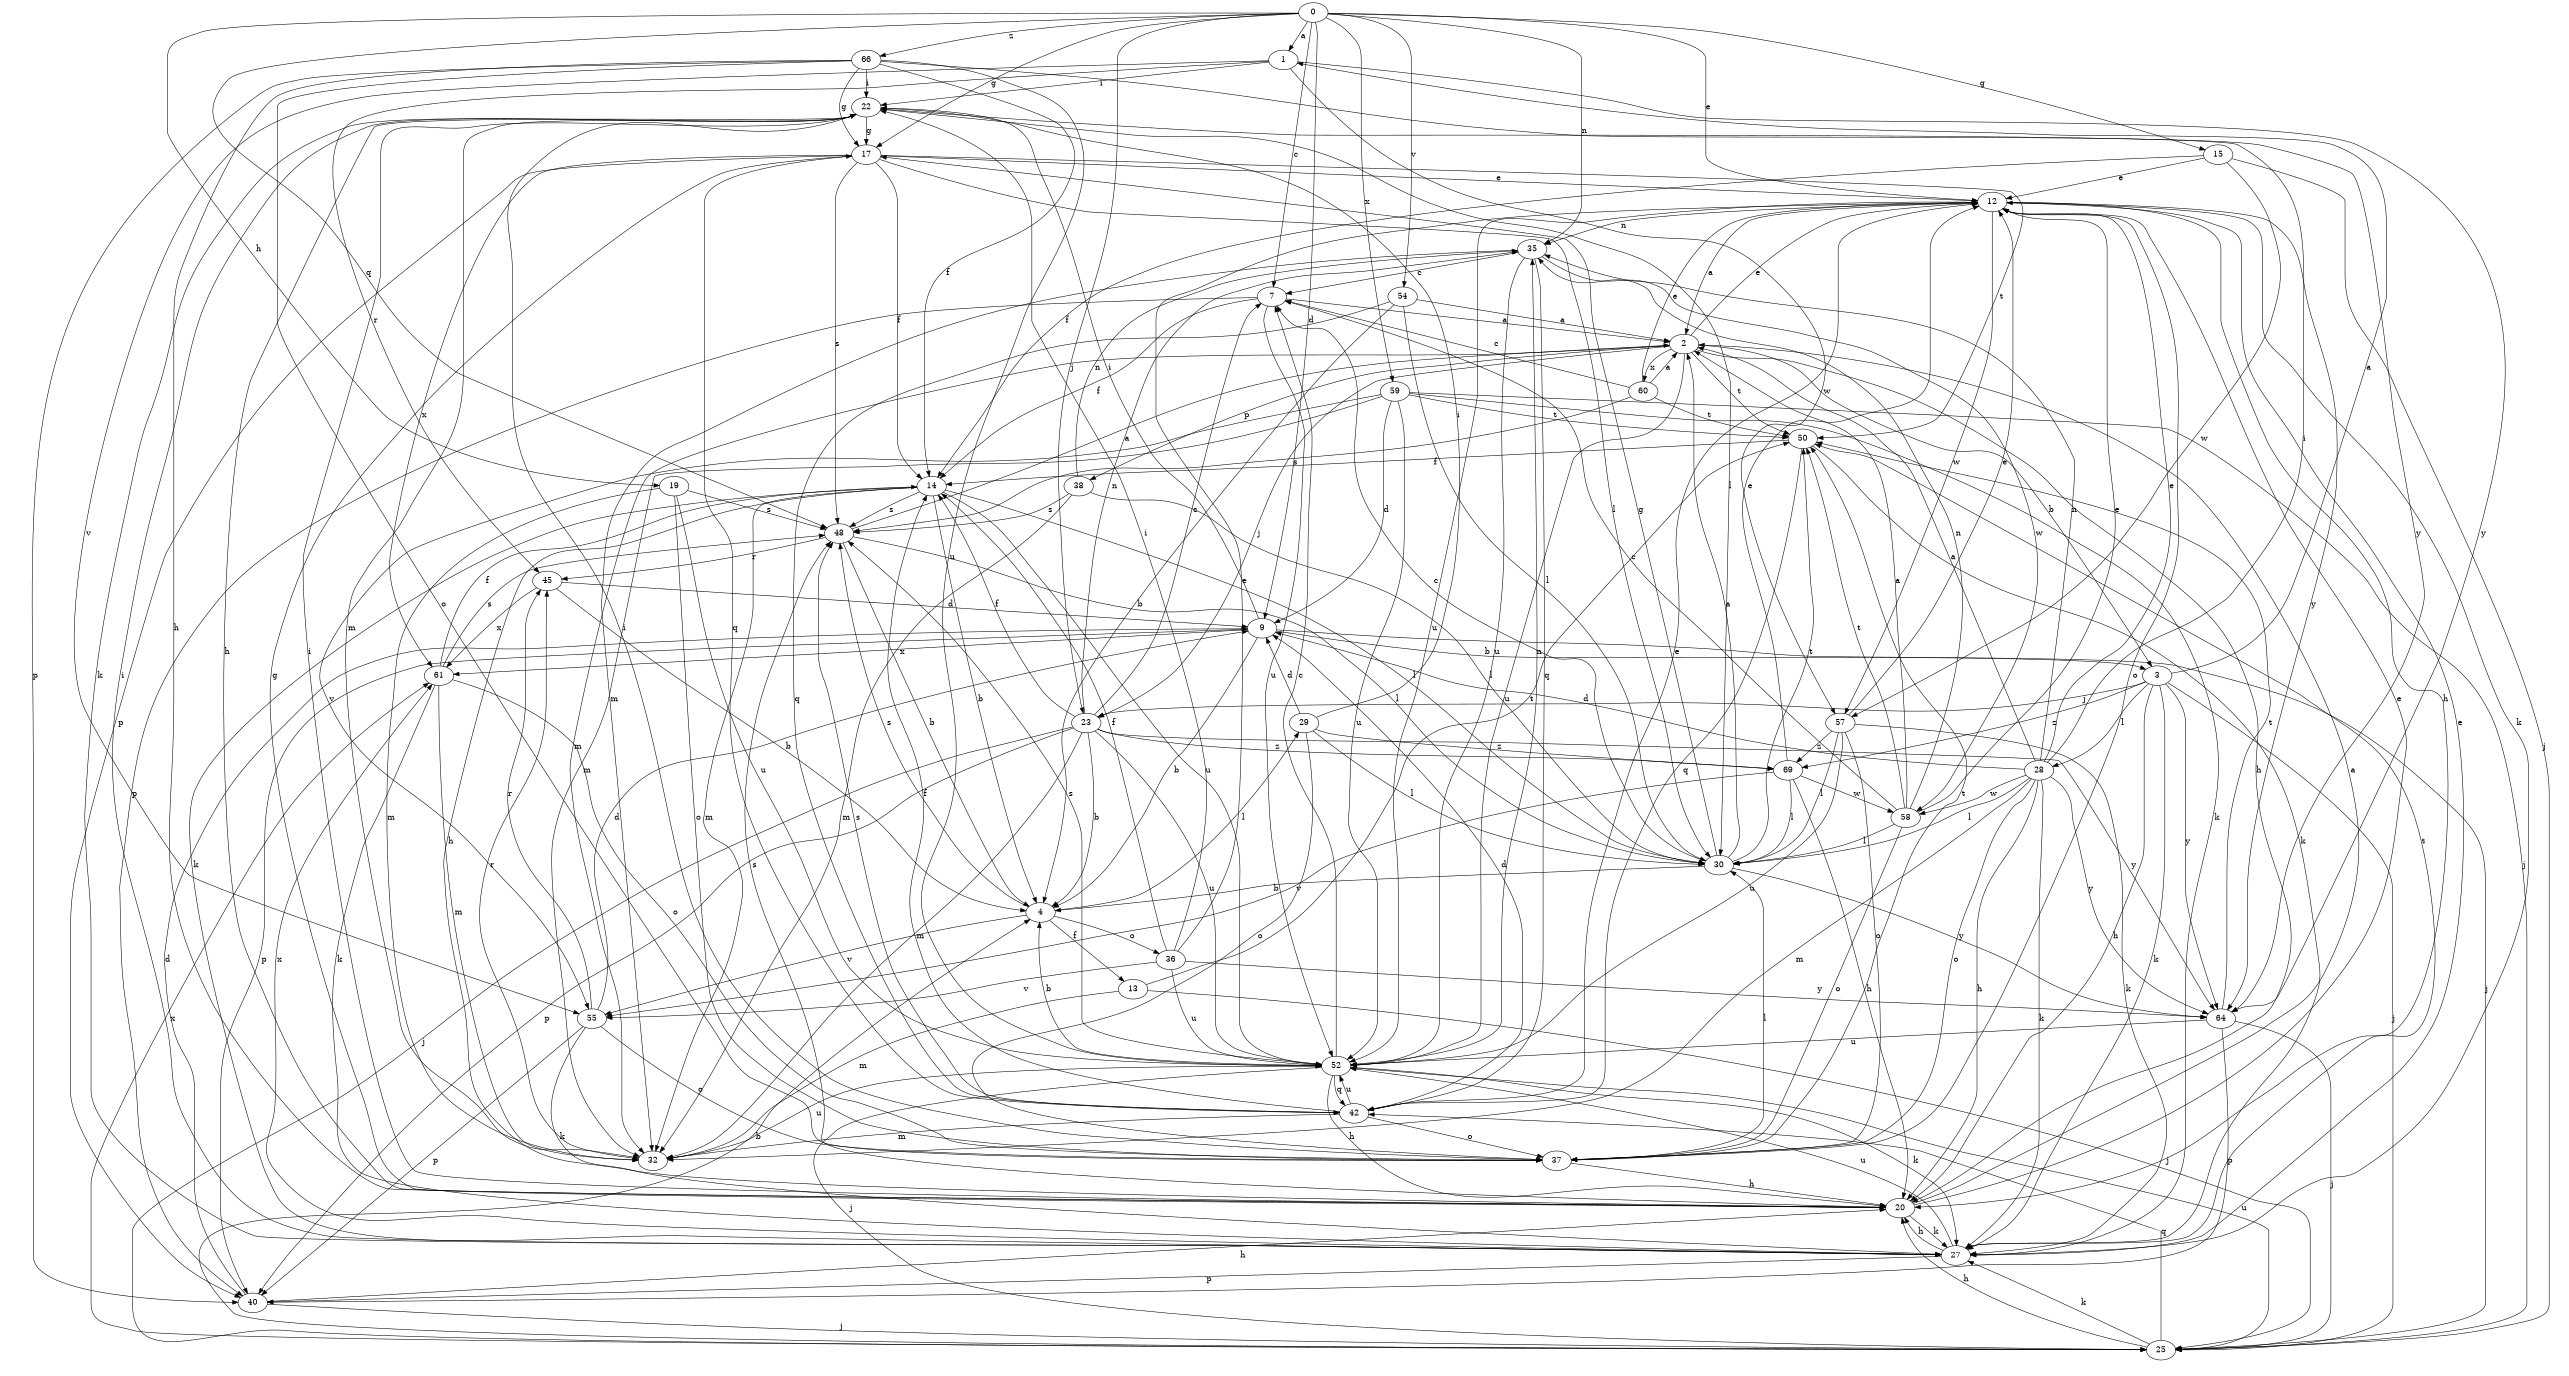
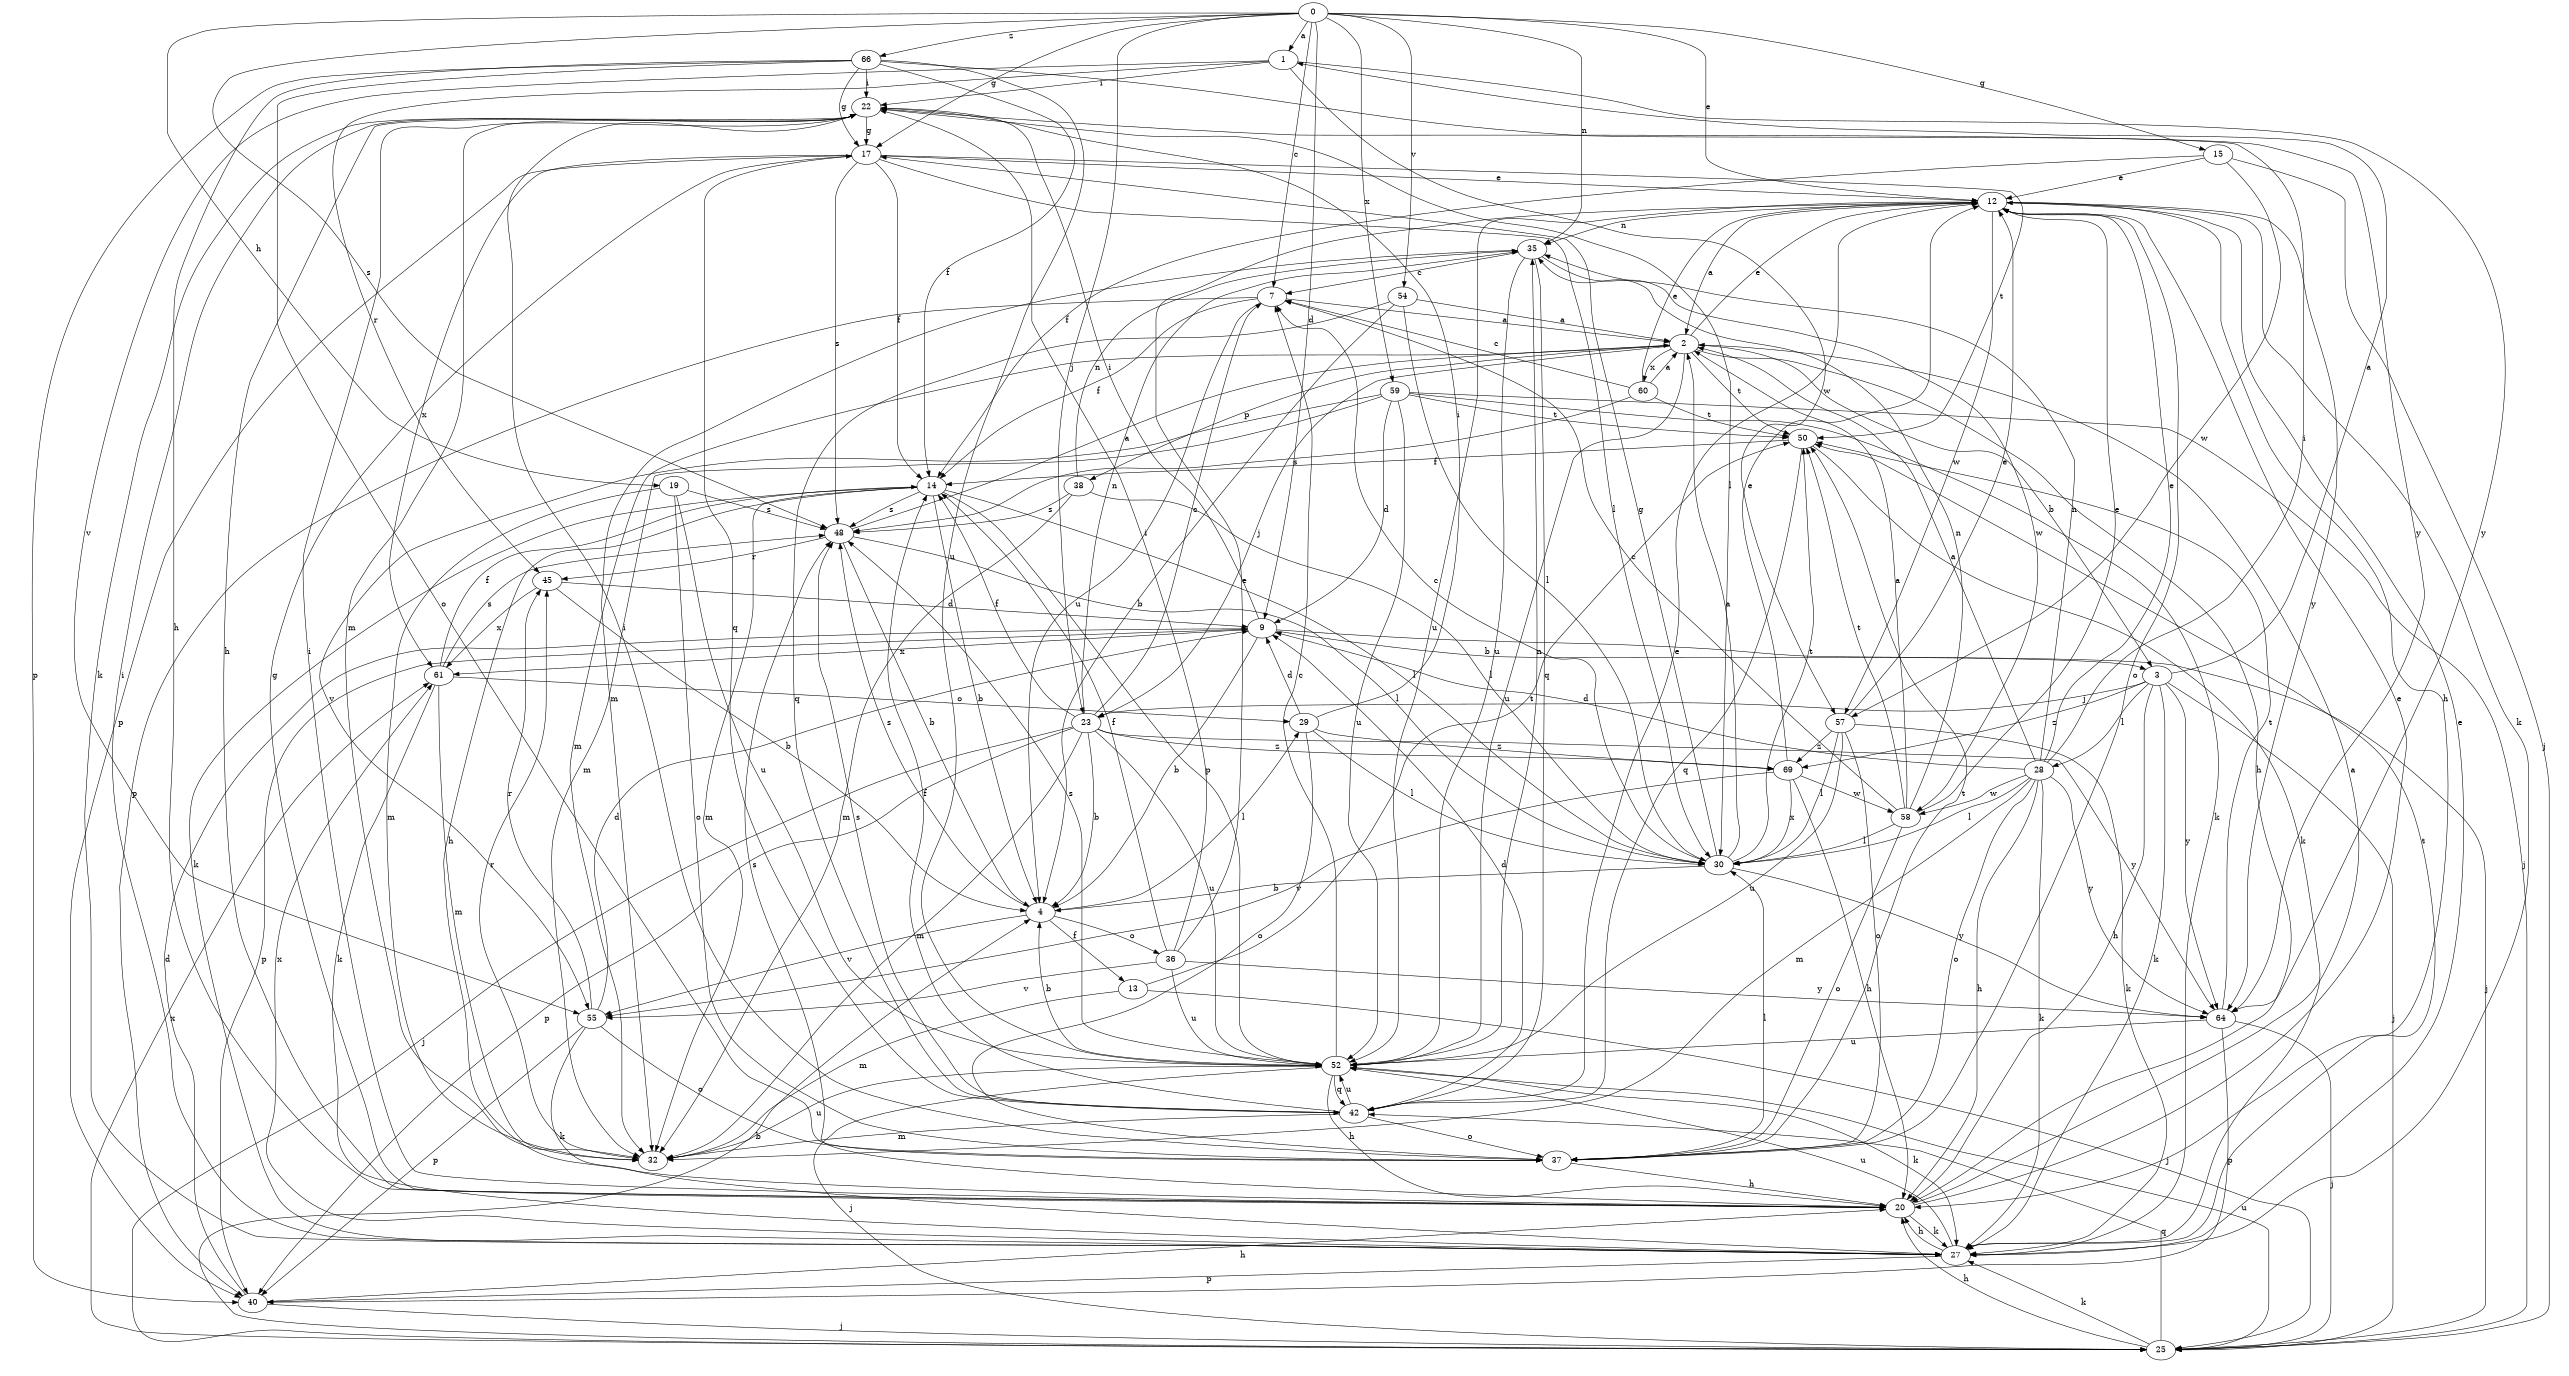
edge "0" -> "48": label "q" -> "s"
edge "7" -> "52": now "7" -> "4"
edge "14" -> "52": label "u" -> "p"
edge "69" -> "30": label "l" -> "x"
edge "61" -> "37": now "61" -> "29"
